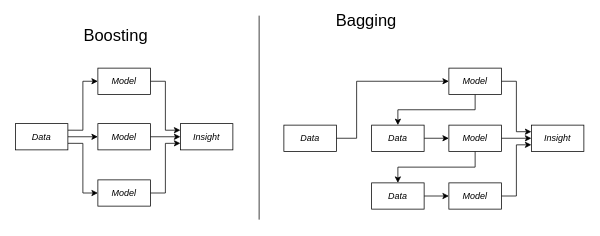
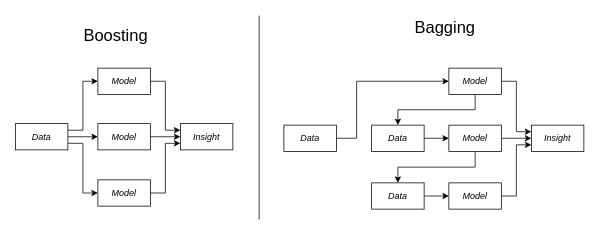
node "Bagging": moved (366, 21) -> (445, 28)
